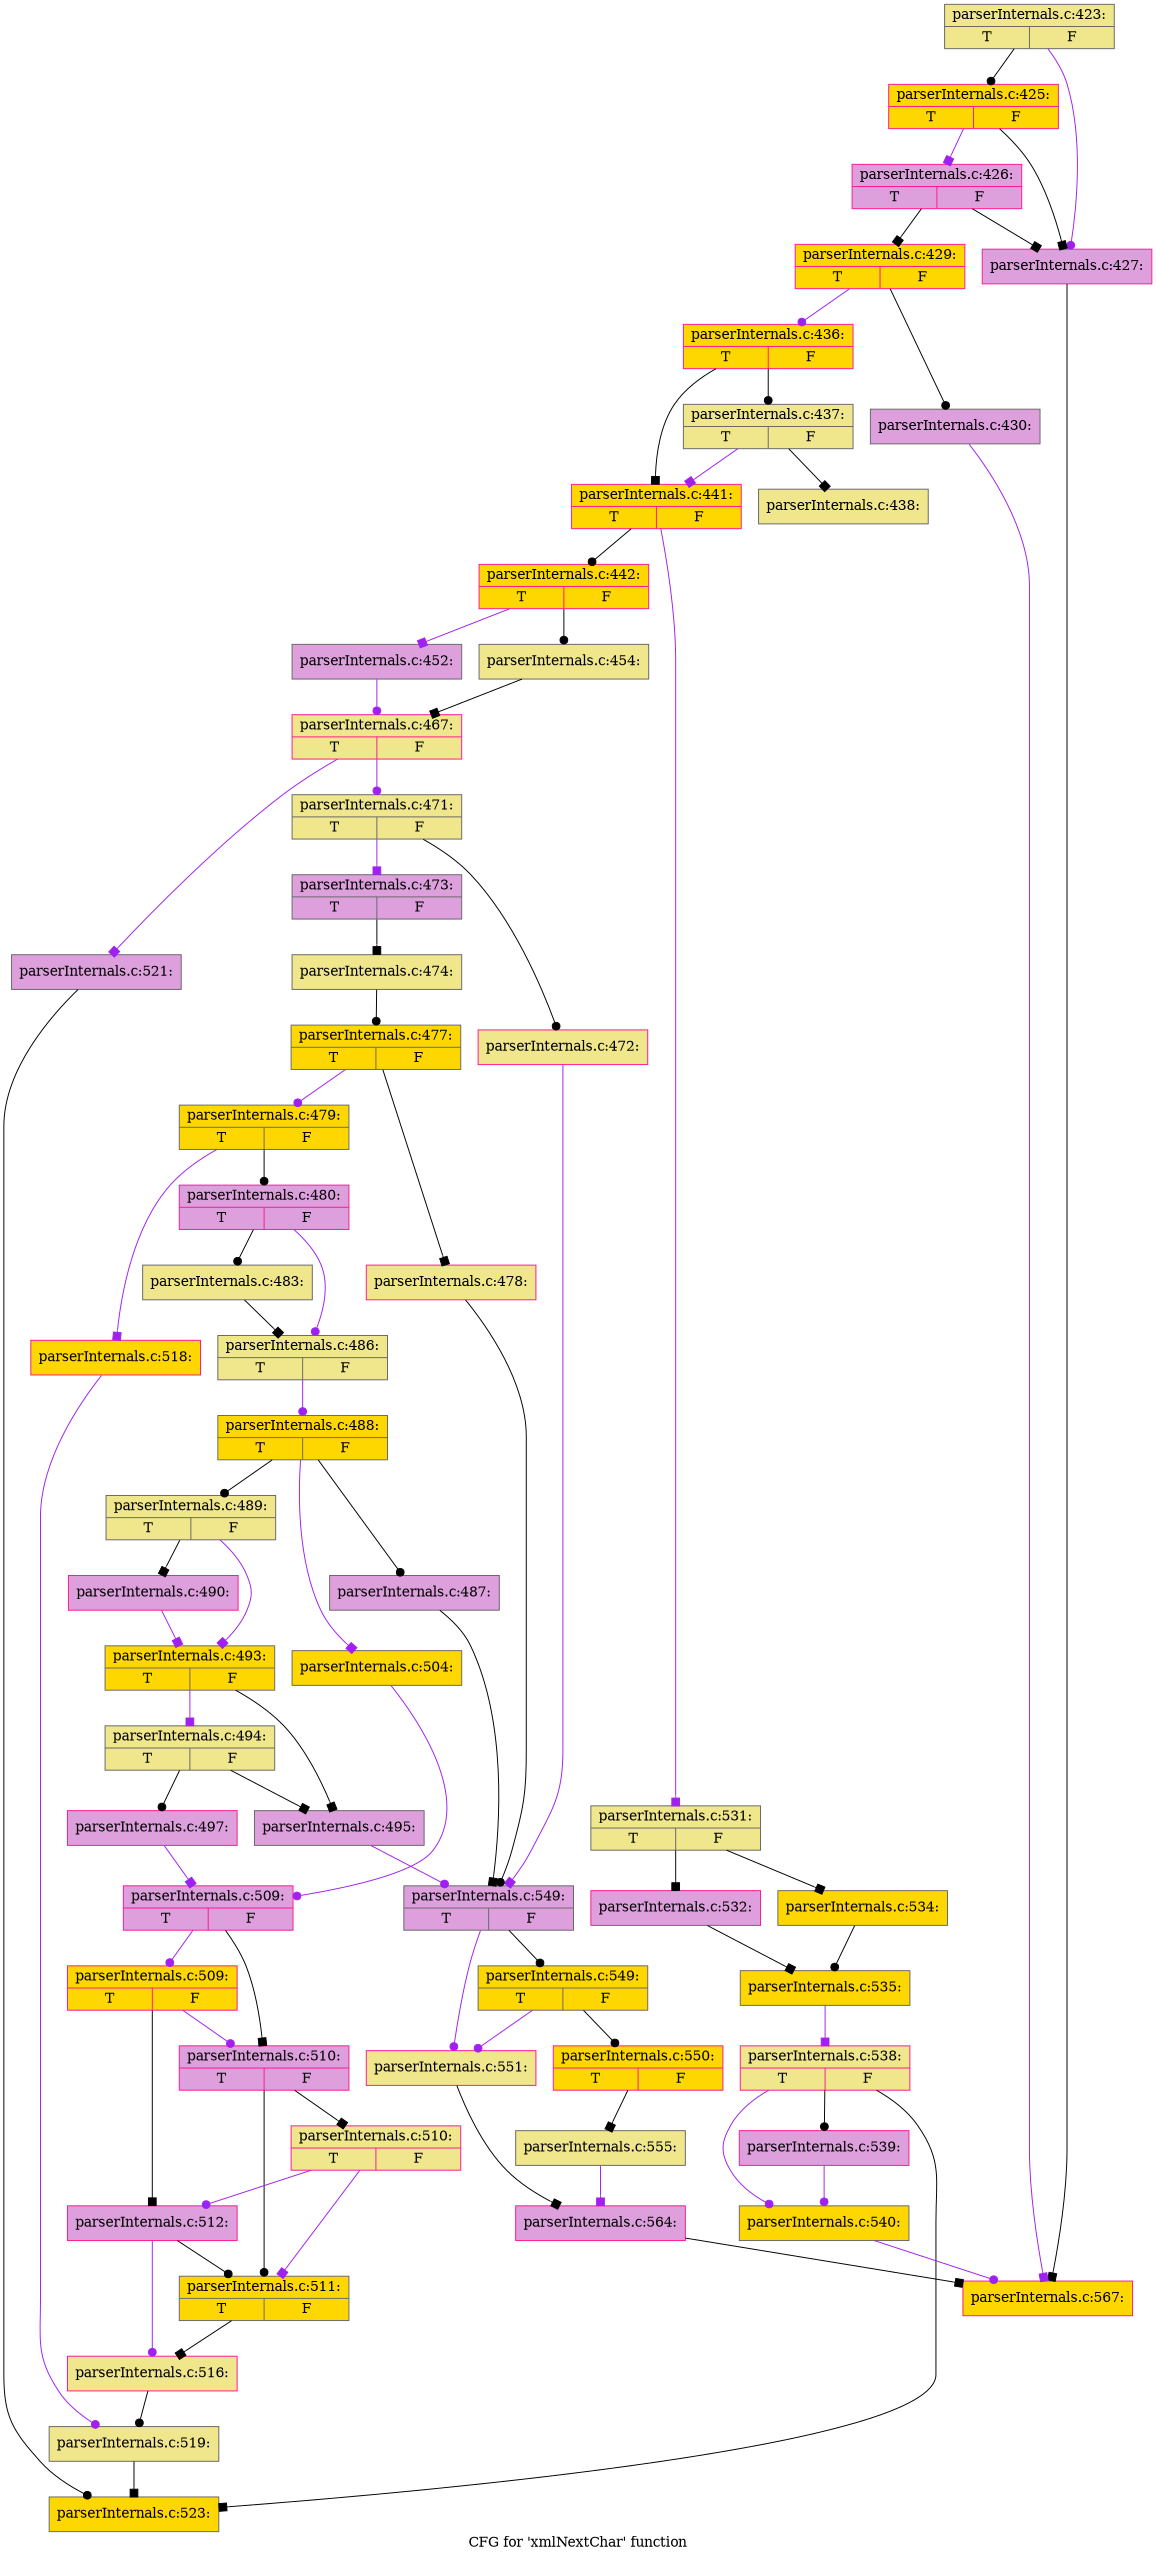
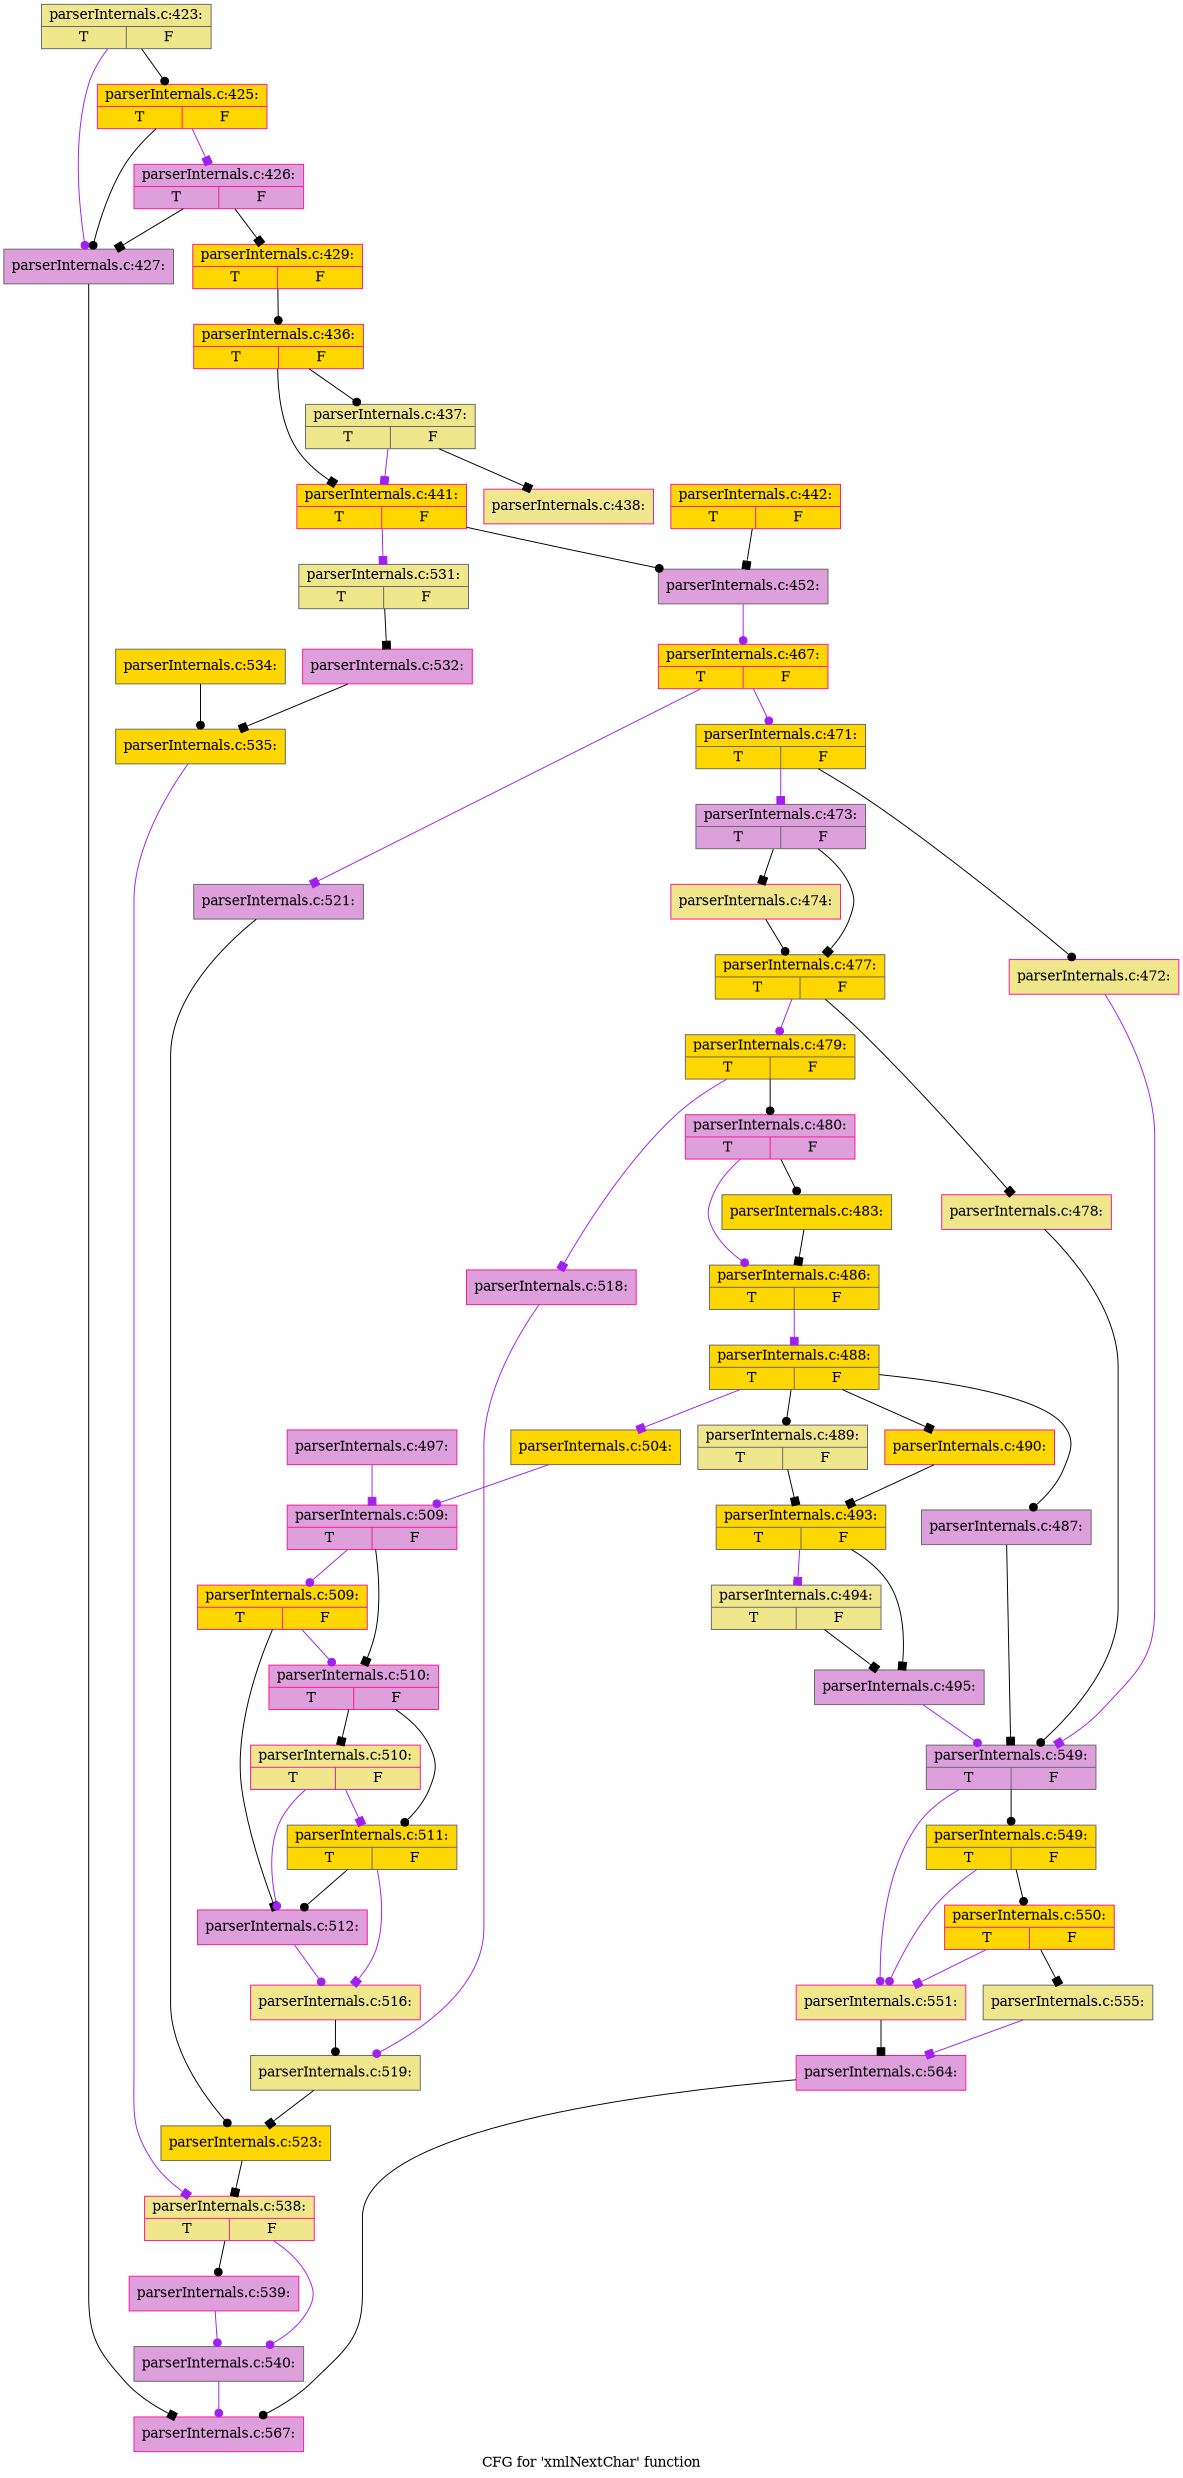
edge "parserInternals.c:425:" -> "parserInternals.c:427:": arrowhead box -> dot
node "parserInternals.c:427:": color deeppink -> gray40
edge "parserInternals.c:429:" -> "parserInternals.c:436:": color purple -> black
node "parserInternals.c:430:": removed
node "parserInternals.c:438:": color gray40 -> deeppink
edge "parserInternals.c:441:" -> "parserInternals.c:442:": now "parserInternals.c:441:" -> "parserInternals.c:452:"
edge "parserInternals.c:442:" -> "parserInternals.c:452:": color purple -> black
node "parserInternals.c:454:": removed
node "parserInternals.c:467:": fillcolor khaki -> gold
node "parserInternals.c:471:": fillcolor khaki -> gold
edge "parserInternals.c:473:" -> "parserInternals.c:477:": added
node "parserInternals.c:474:": color gray40 -> deeppink
node "parserInternals.c:483:": fillcolor khaki -> gold
node "parserInternals.c:518:": fillcolor gold -> plum
node "parserInternals.c:486:": fillcolor khaki -> gold
edge "parserInternals.c:486:" -> "parserInternals.c:488:": arrowhead dot -> box
edge "parserInternals.c:489:" -> "parserInternals.c:490:": now "parserInternals.c:488:" -> "parserInternals.c:490:"
edge "parserInternals.c:489:" -> "parserInternals.c:493:": color purple -> black
node "parserInternals.c:490:": fillcolor plum -> gold
edge "parserInternals.c:490:" -> "parserInternals.c:493:": color purple -> black
edge "parserInternals.c:494:" -> "parserInternals.c:497:": removed
edge "parserInternals.c:531:" -> "parserInternals.c:534:": removed
edge "parserInternals.c:550:" -> "parserInternals.c:551:": added
node "parserInternals.c:540:": fillcolor gold -> plum
edge "parserInternals.c:512:" -> "parserInternals.c:511:": reversed
edge "parserInternals.c:564:" -> "parserInternals.c:567:": arrowhead box -> dot
node "parserInternals.c:567:": fillcolor gold -> plum
edge "parserInternals.c:511:" -> "parserInternals.c:516:": color black -> purple
edge "parserInternals.c:538:" -> "parserInternals.c:523:": reversed
